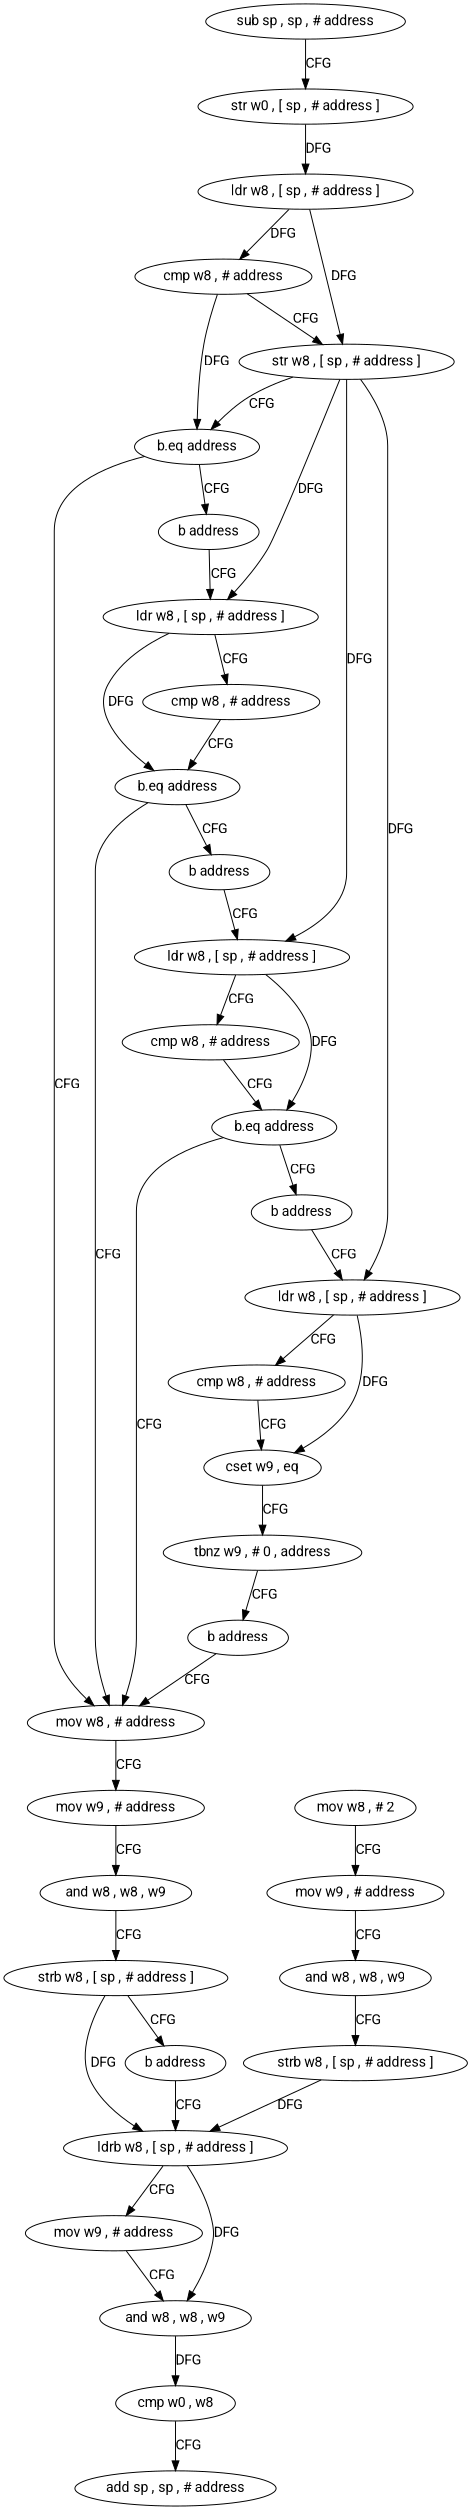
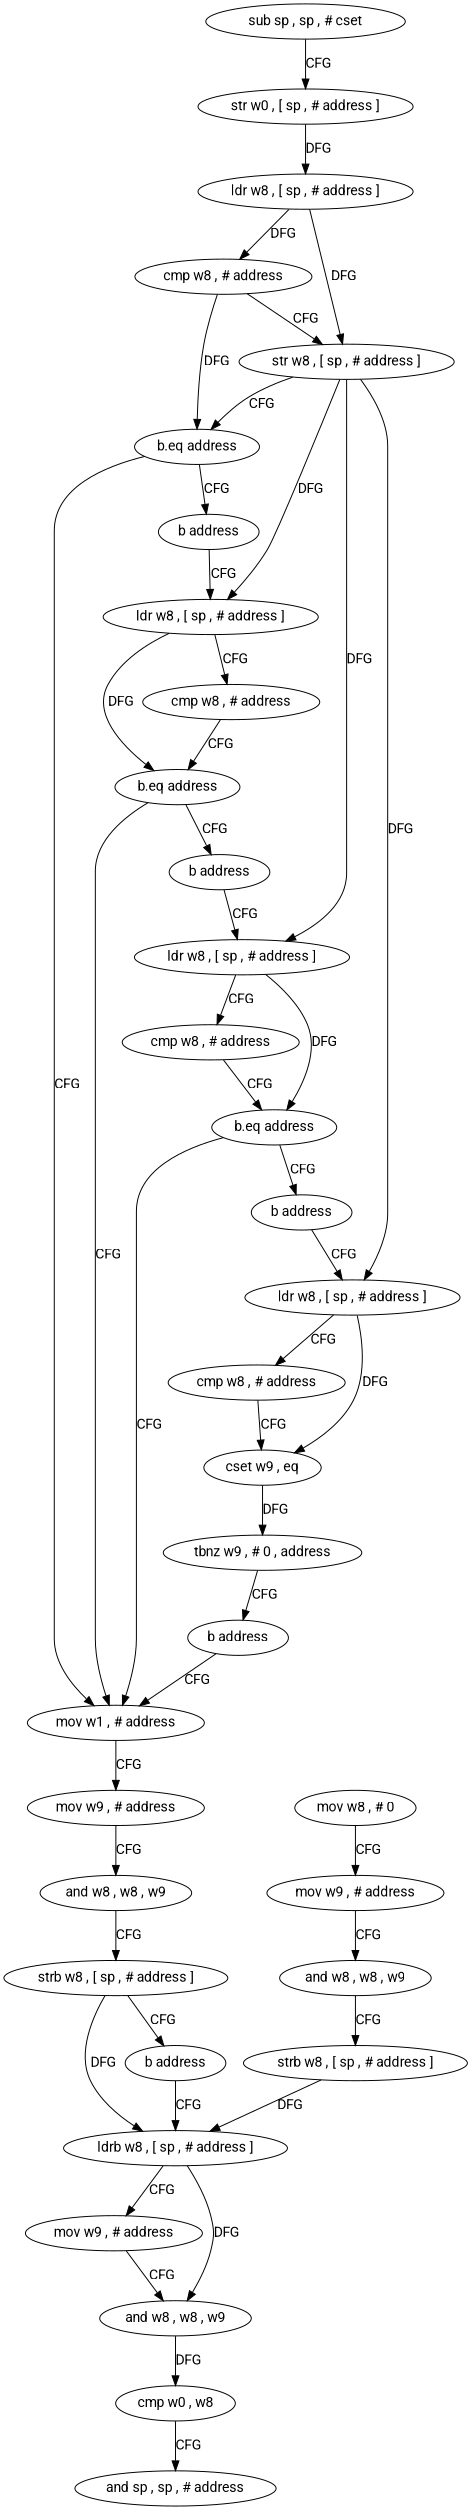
node "sub sp , sp , # address": label "sub sp , sp , # address" -> "sub sp , sp , # cset"
edge "cset w9 , eq" -> "tbnz w9 , # 0 , address": label "CFG" -> "DFG"
node "mov w8 , # address": label "mov w8 , # address" -> "mov w1 , # address"
node "mov w8 , # 2": label "mov w8 , # 2" -> "mov w8 , # 0"
node "add sp , sp , # address": label "add sp , sp , # address" -> "and sp , sp , # address"
